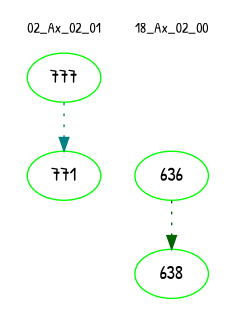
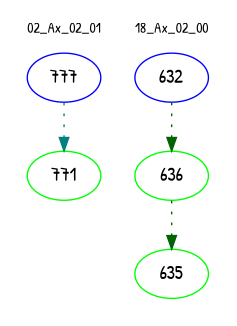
node "777": color green -> blue
node "632": added
node "638": label "638" -> "635"
